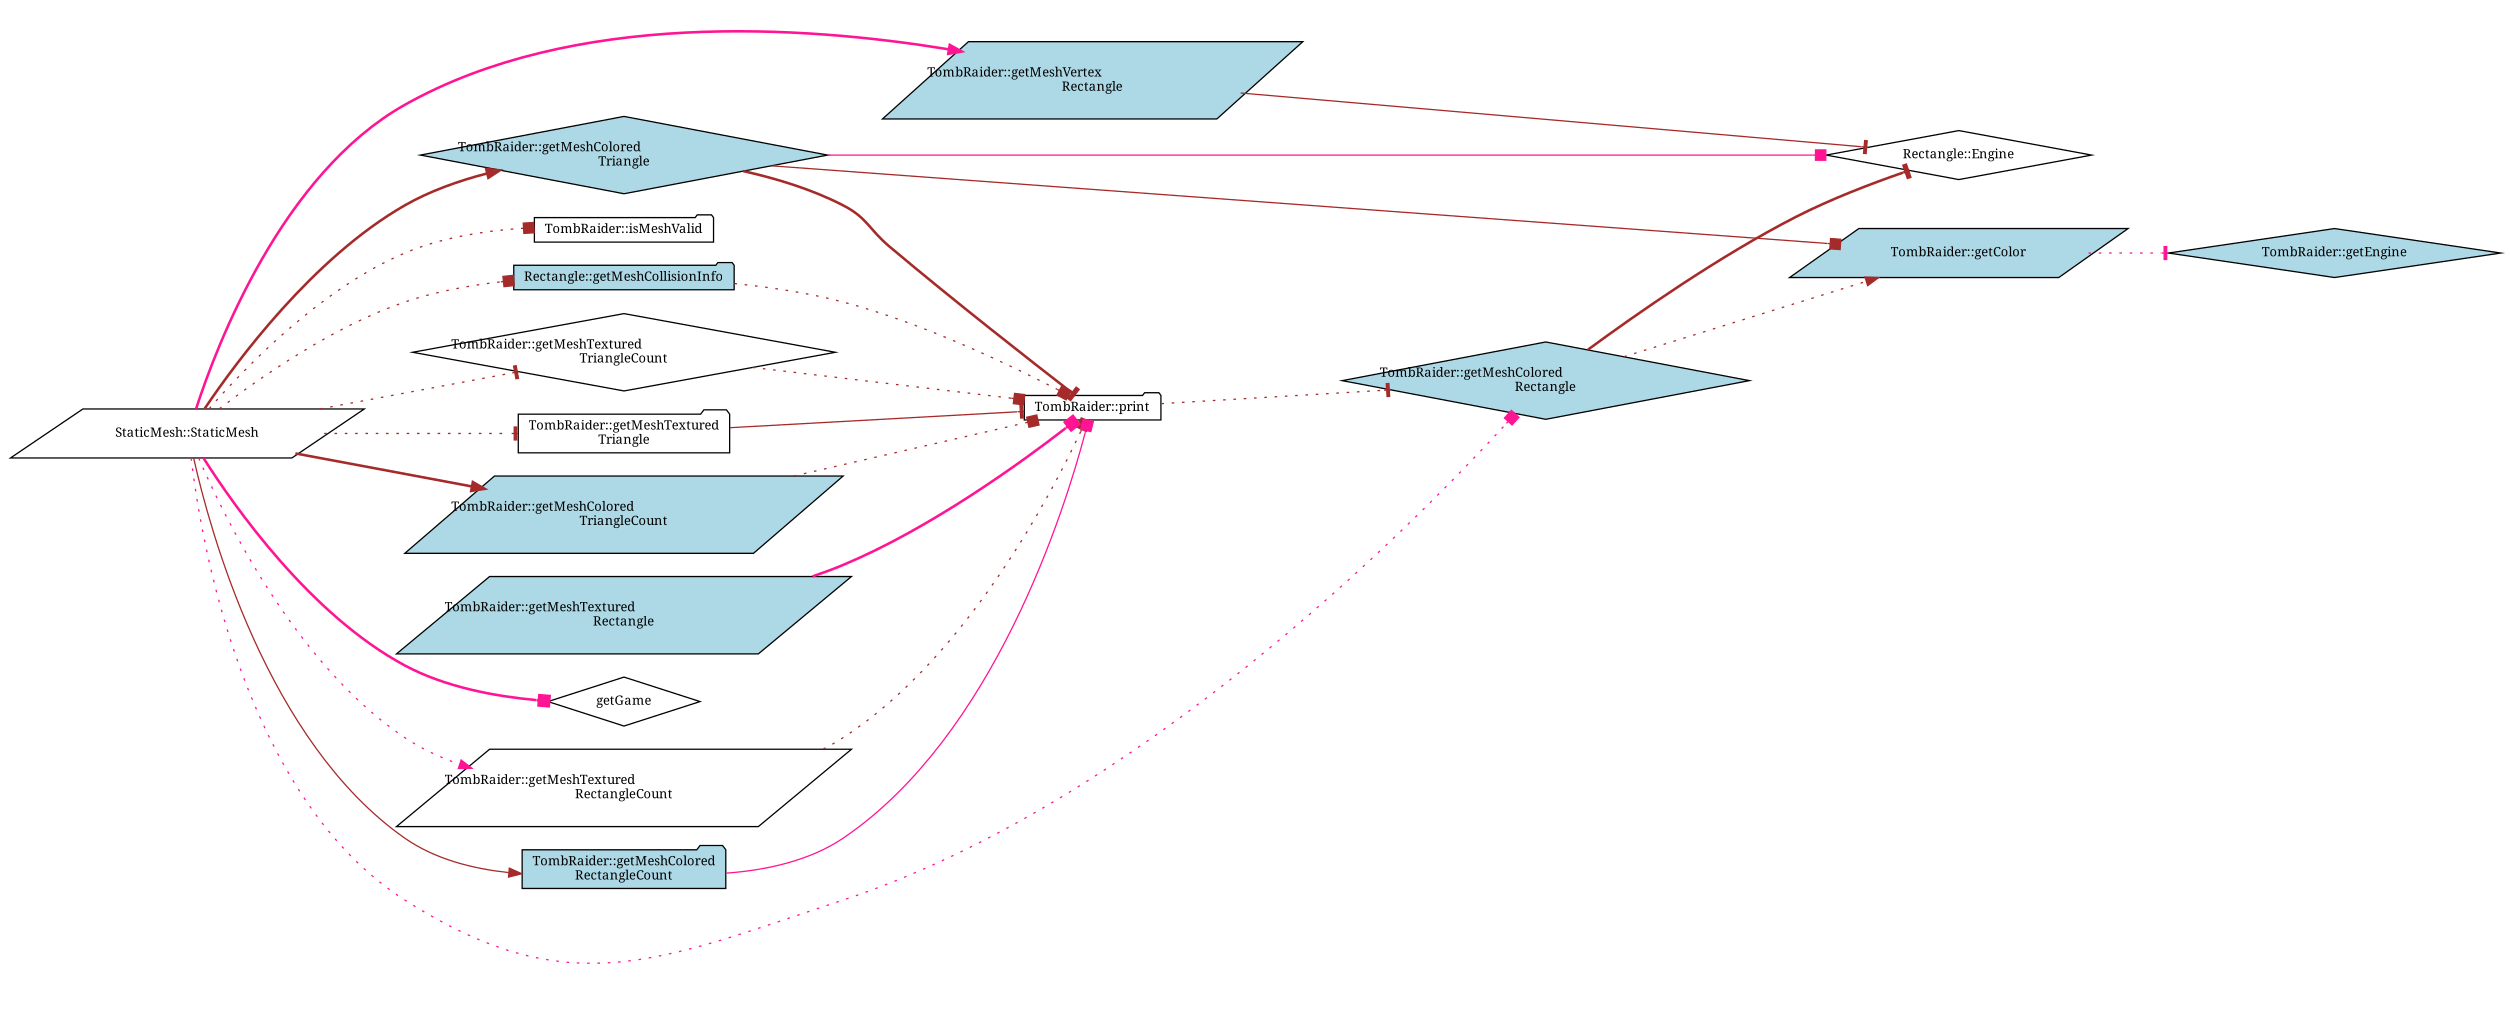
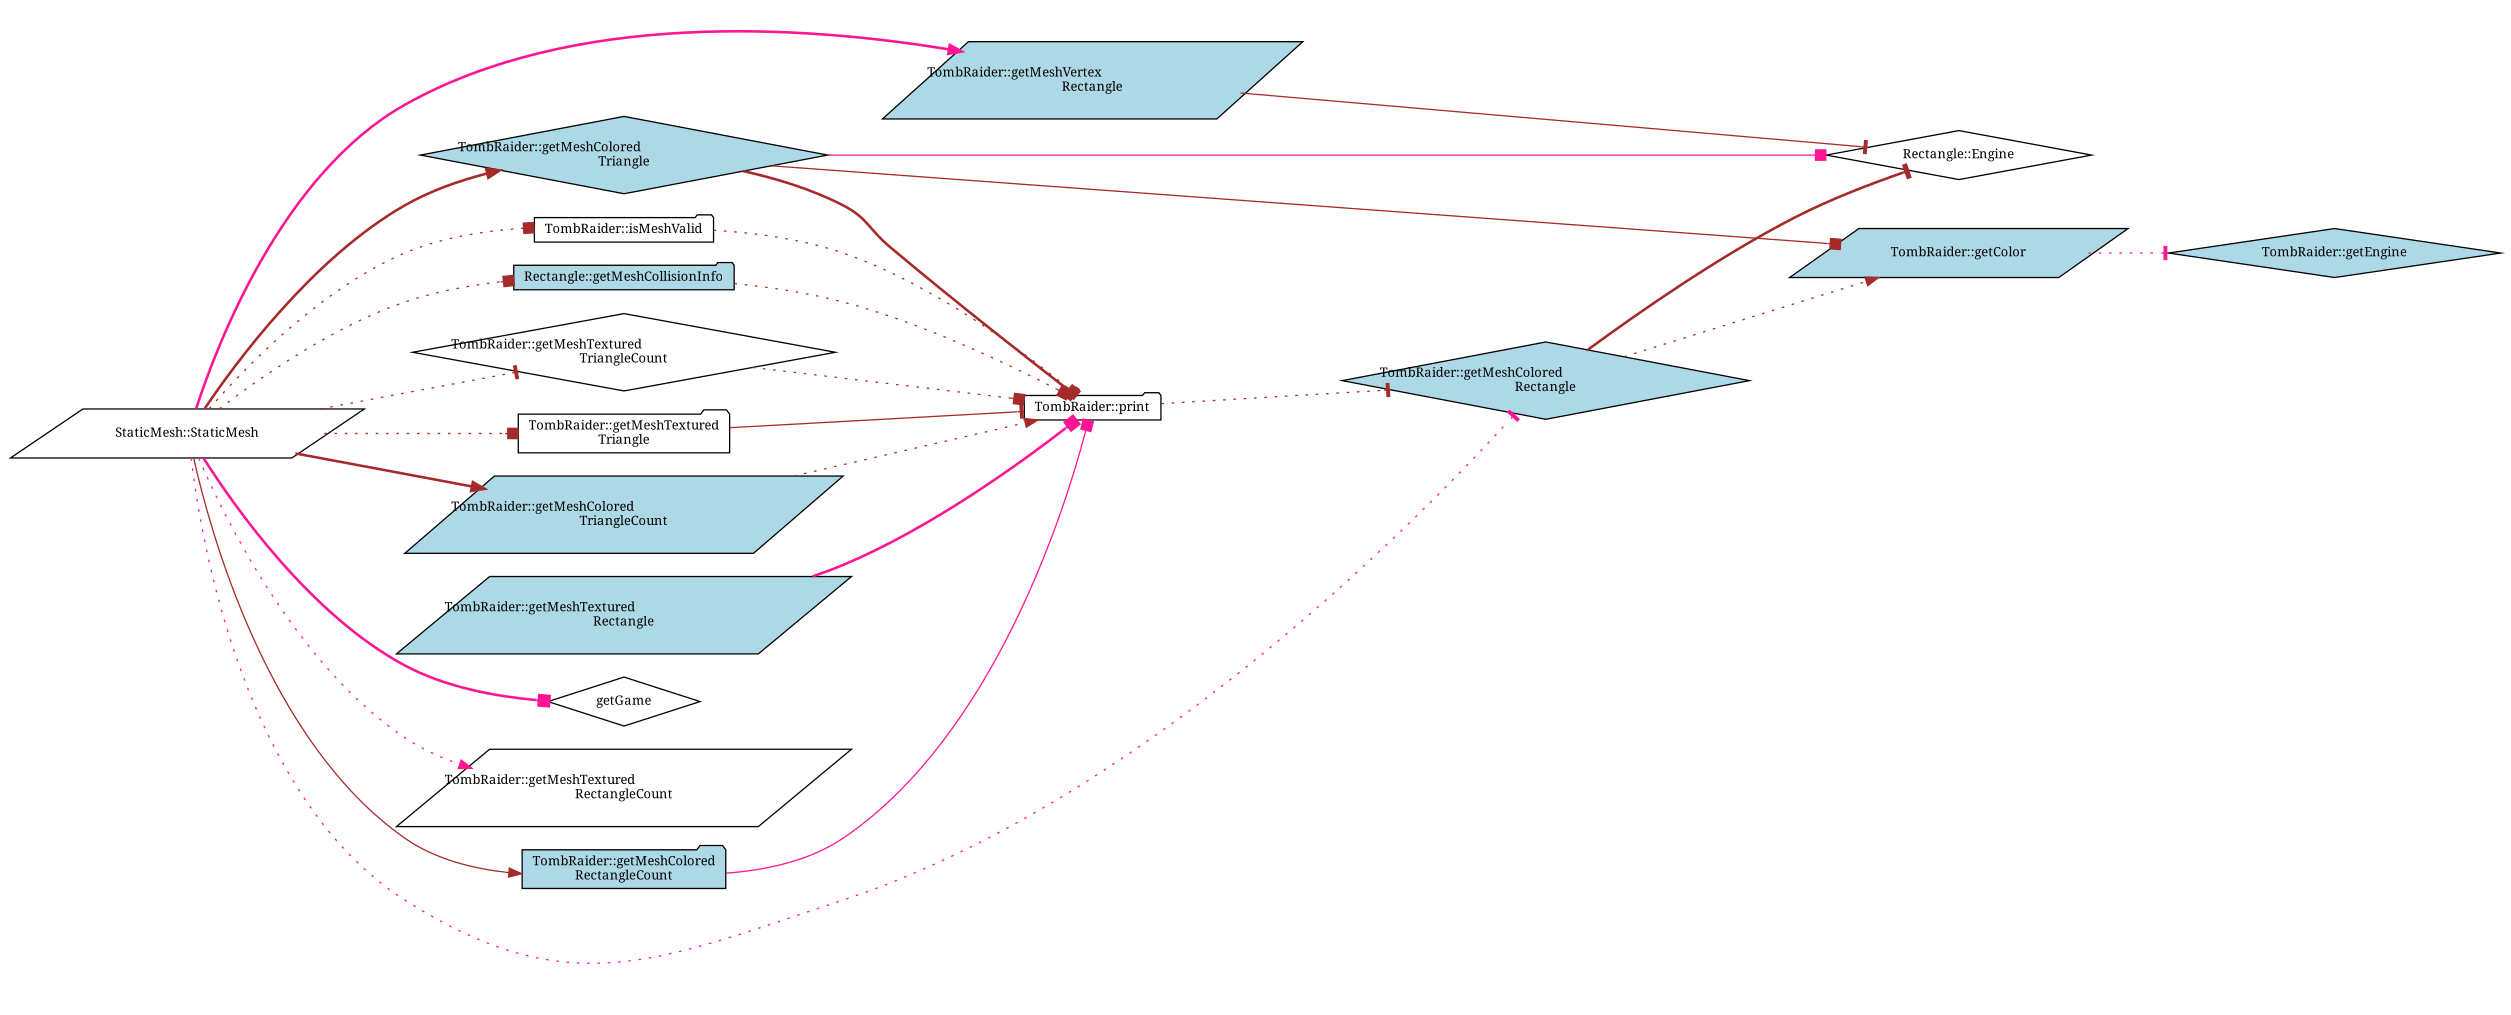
edge "StaticMesh::StaticMesh" -> "TombRaider::getMeshTextured Triangle": arrowhead tee -> box
edge "TombRaider::getMeshColored TriangleCount" -> "TombRaider::print": arrowhead box -> normal
edge "TombRaider::getMeshTextured RectangleCount" -> "TombRaider::print": now "TombRaider::isMeshValid" -> "TombRaider::print"
edge "StaticMesh::StaticMesh" -> "TombRaider::getMeshColored Rectangle": arrowhead box -> tee
